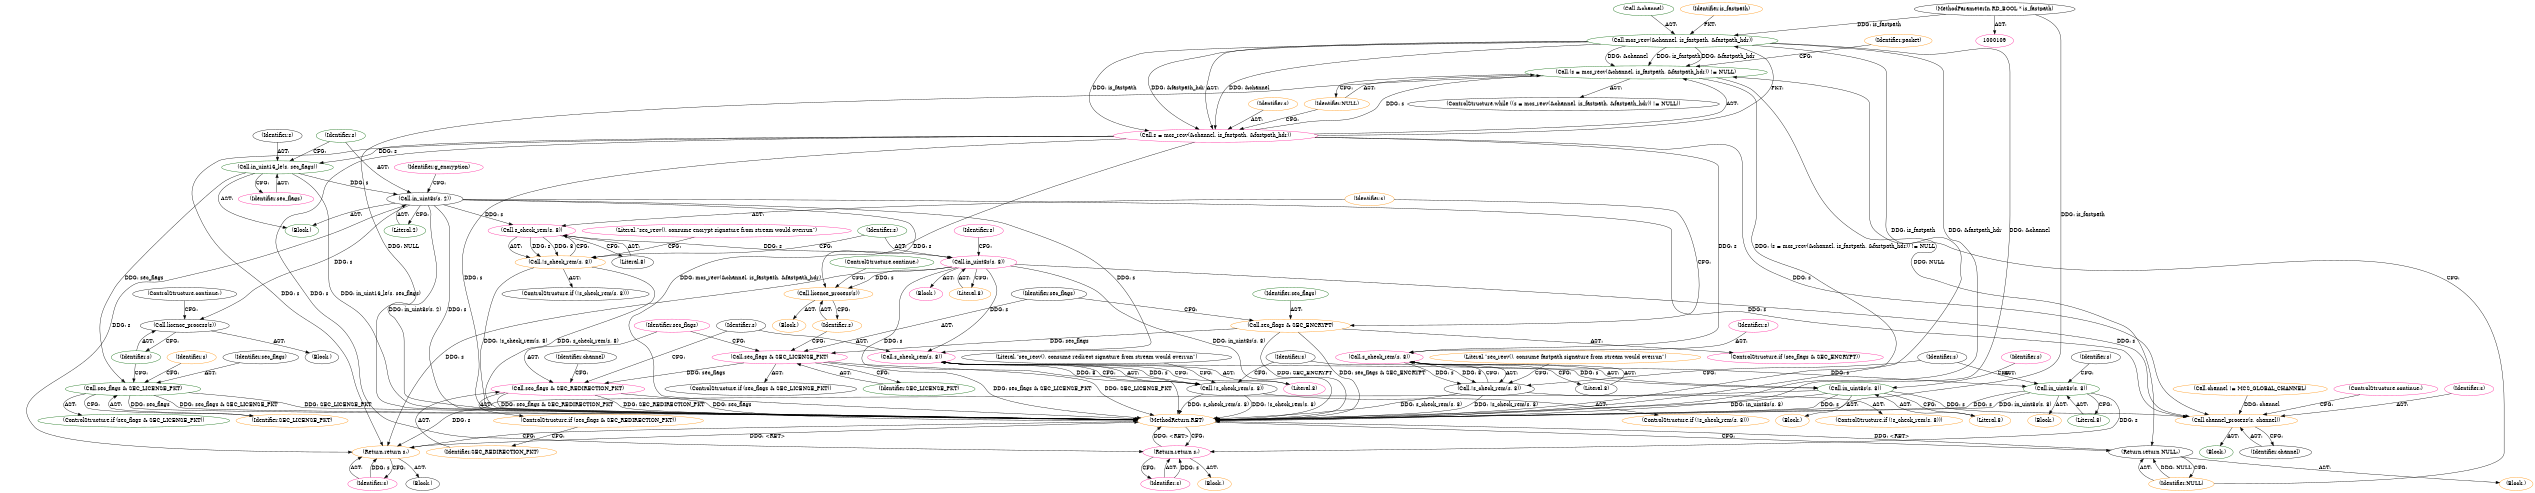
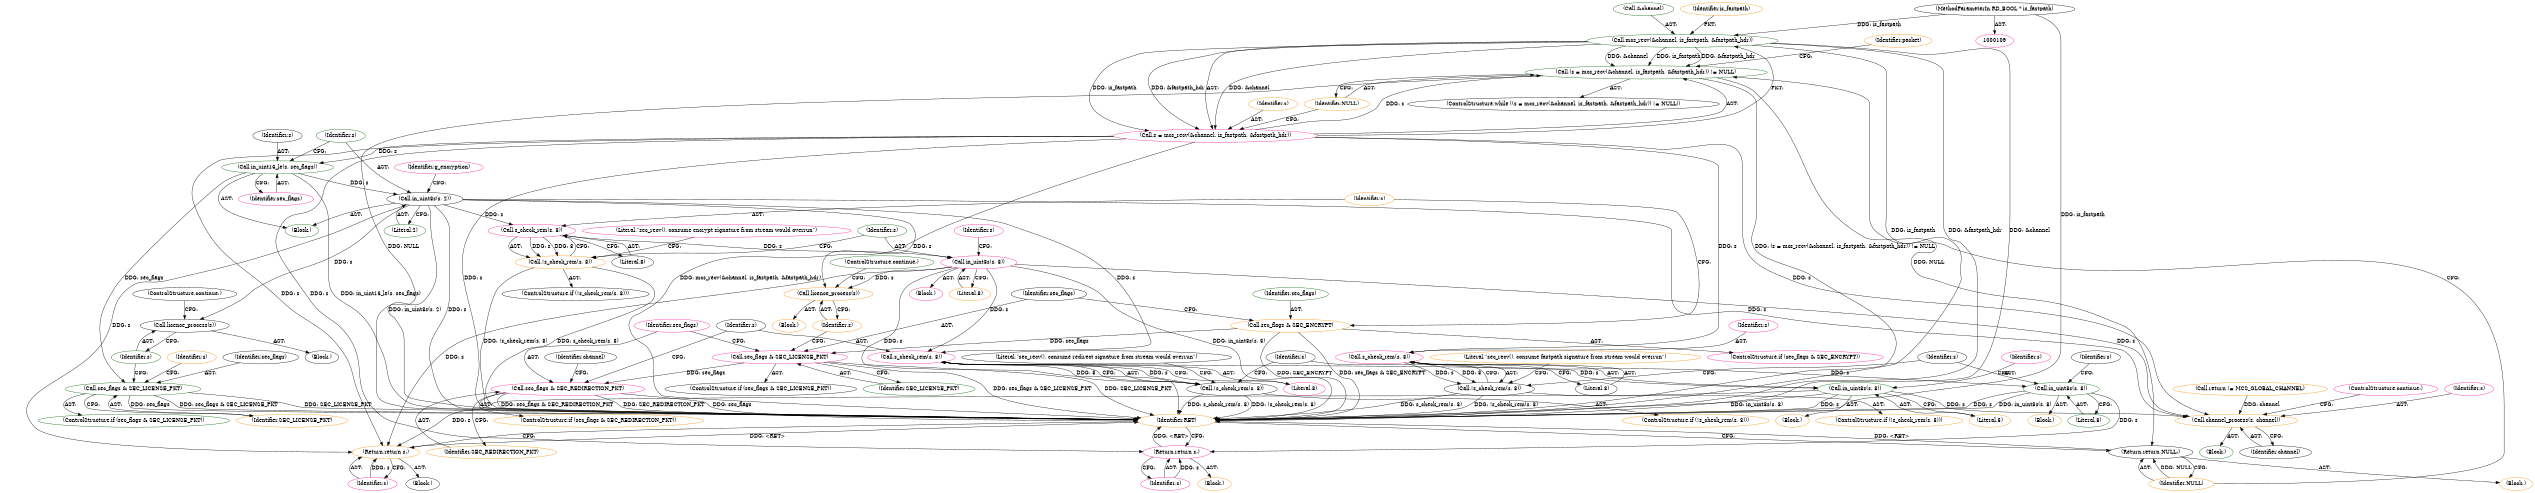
node "(Call,channel != MCS_GLOBAL_CHANNEL)": label "(Call,channel != MCS_GLOBAL_CHANNEL)" -> "(Call,return != MCS_GLOBAL_CHANNEL)"
node "(MethodReturn,RET)": label "(MethodReturn,RET)" -> "(Identifier,RET)"
edge "(ControlStructure,if (sec_flags & SEC_REDIRECTION_PKT))" -> "(Identifier,SEC_REDIRECTION_PKT)": now "(Call,sec_flags & SEC_REDIRECTION_PKT)" -> "(Identifier,SEC_REDIRECTION_PKT)"
